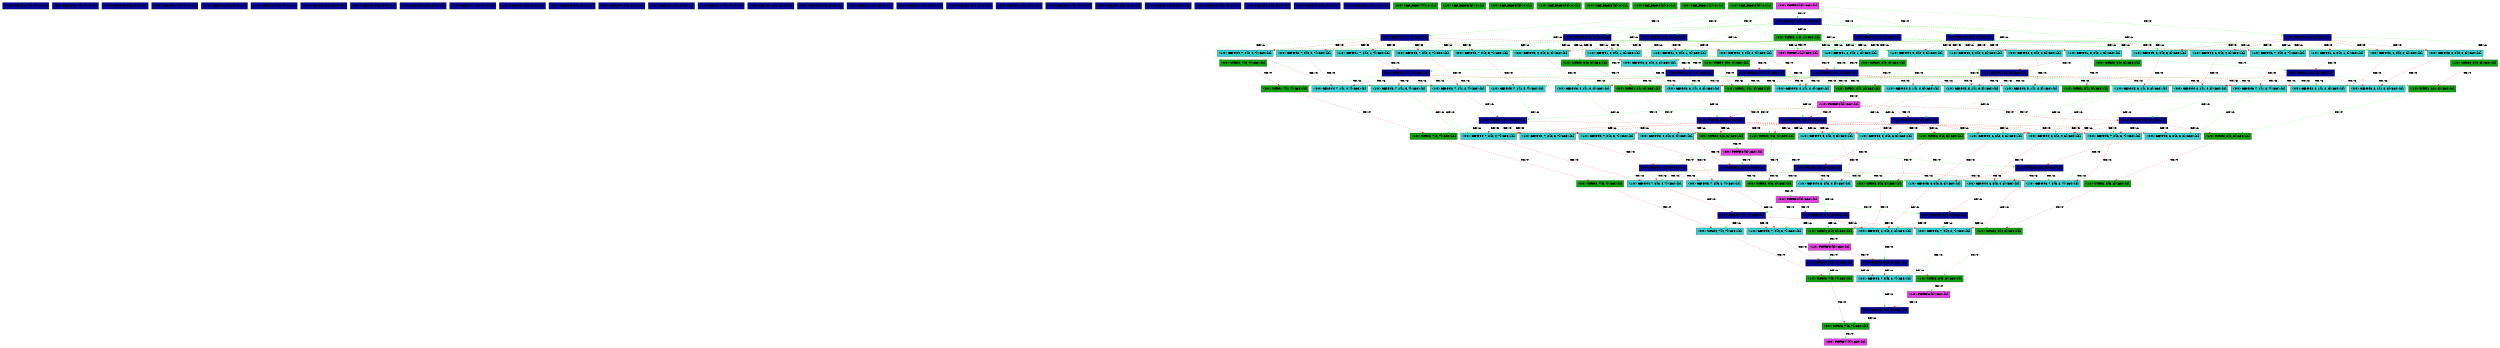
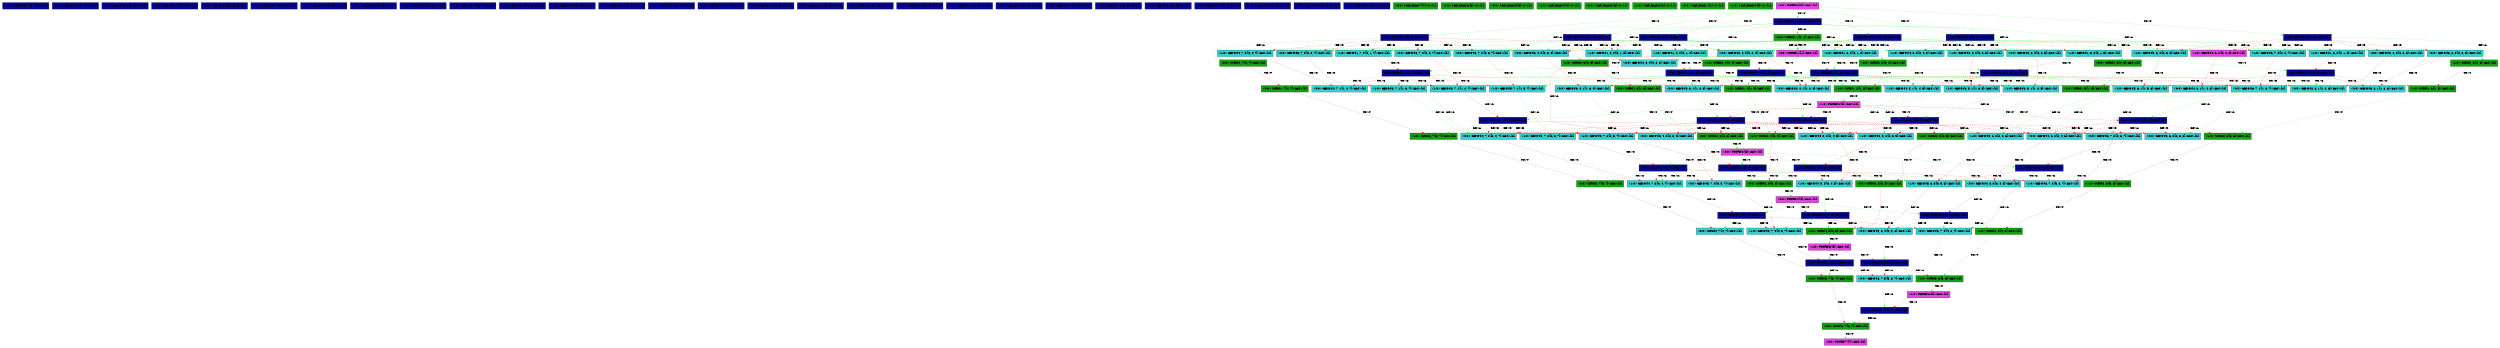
node "<1/0> GEMM(4, 6, 0)[0, 4, 6]<664>{2}": fillcolor #36d0d0 -> #e344e3
edge "<1/0> GEMM(1, 5, 0)[0, 1, 5]<664>{2}" -> "<1/0> SYRK(1, 5)[1, 5]<664>{2}": now "<0/0> SYRK(0, 5)[0, 5]<664>{2}" -> "<1/0> SYRK(1, 5)[1, 5]<664>{2}"
edge "<0/0> GEMM(2, 3, 0)[0, 2, 3]<664>{2}" -> "<0/0> GEMM(2, 3, 1)[1, 2, 3]<664>{2}": now "<0/0> GEMM(2, 3, 0)[0, 2, 3]<664>{2}" -> "<0/0> GEMM(3, 4, 2)[2, 3, 4]<664>{2}"
